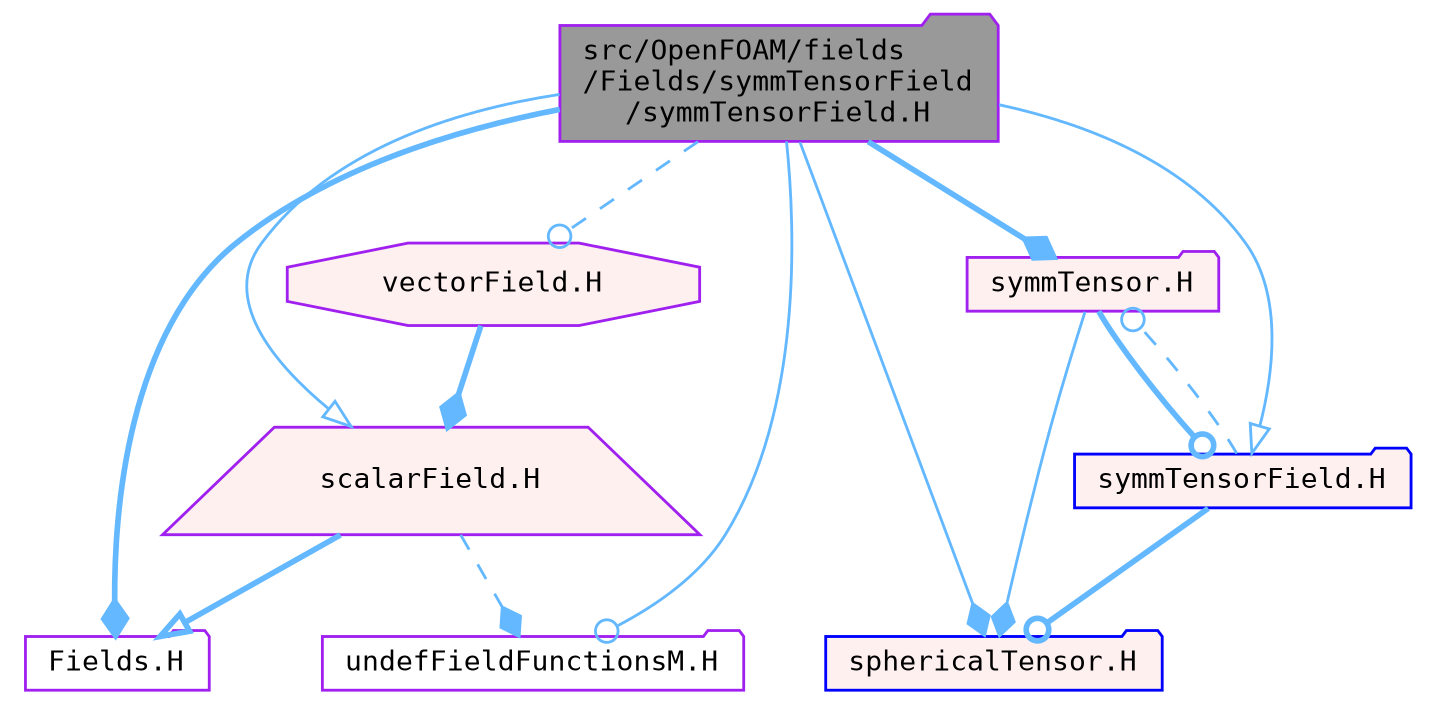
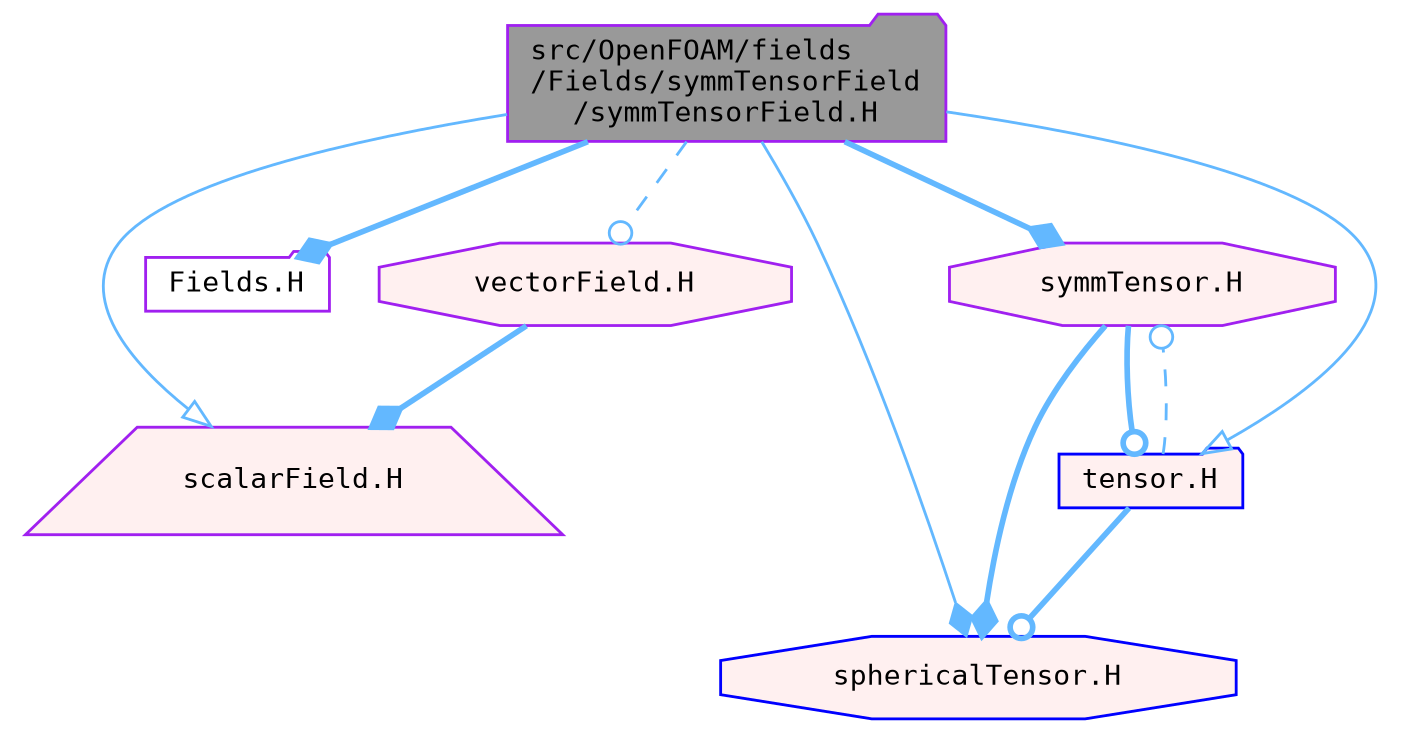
node "symmTensor.H": shape folder -> octagon
edge "symmTensor.H" -> "sphericalTensor.H": style solid -> bold
node "symmTensorField.H": label "symmTensorField.H" -> "tensor.H"
edge "scalarField.H" -> "Fields.H": removed
node "undefFieldFunctionsM.H": removed
node "sphericalTensor.H": shape folder -> octagon
